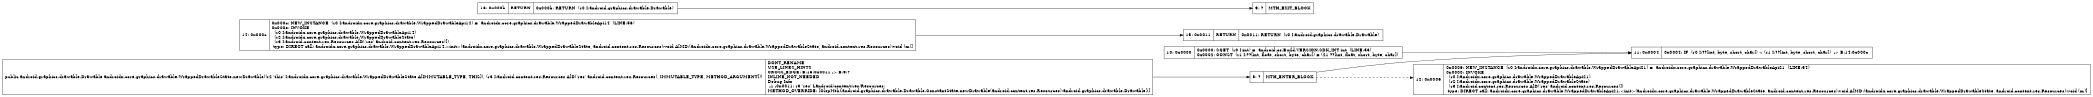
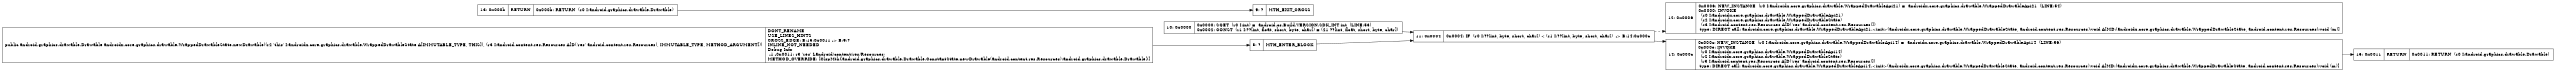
node "9: ?": text "MTH_EXIT_BLOCK" -> "MTH_EXIT_CROSS"
edge "11: 0x0004" -> "14: 0x000c": added
edge "8: ?" -> "12: 0x0006": now "11: 0x0004" -> "12: 0x0006"
